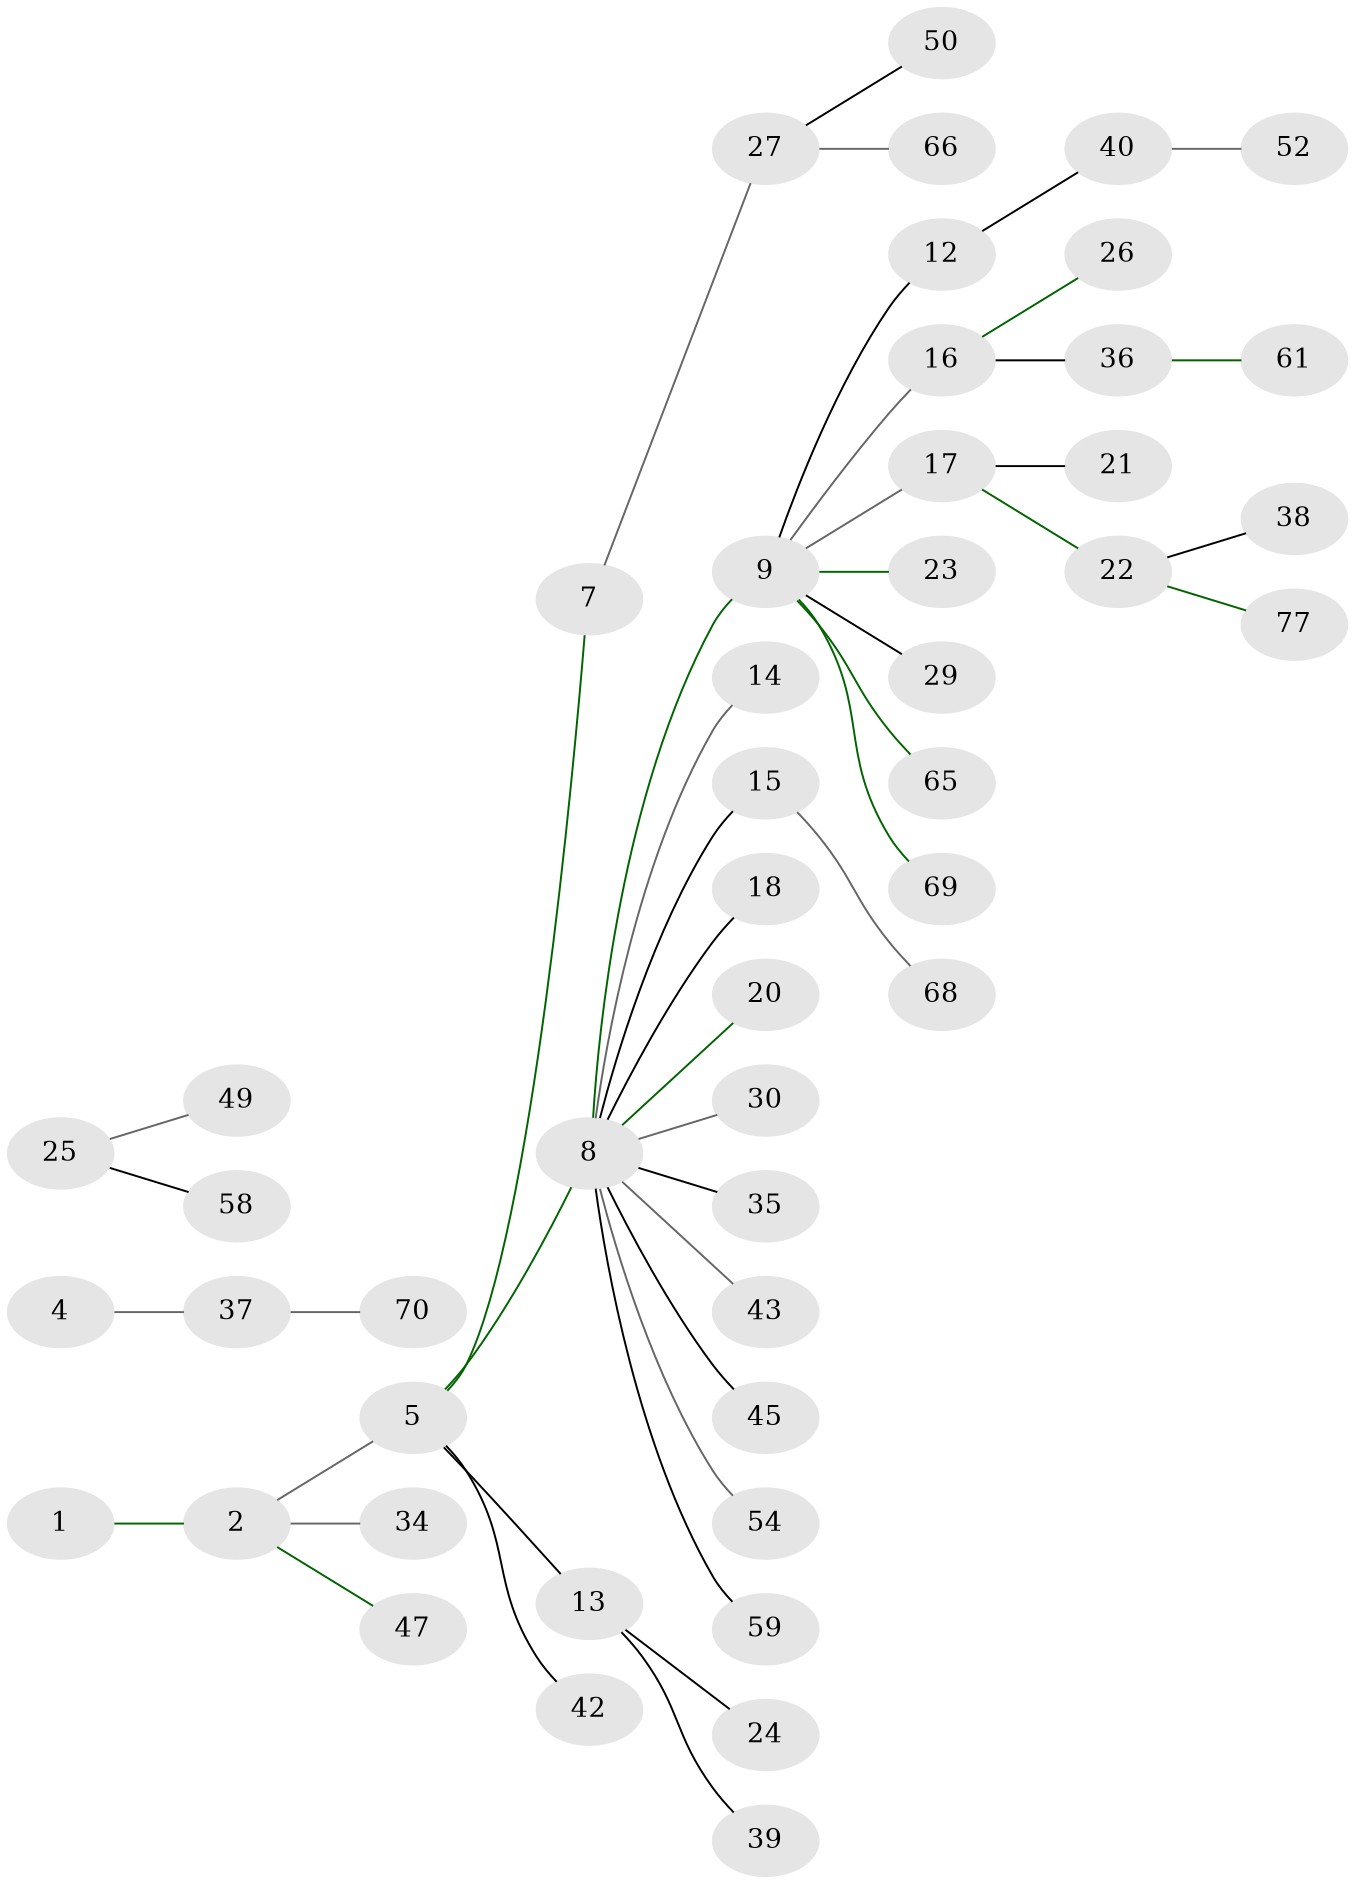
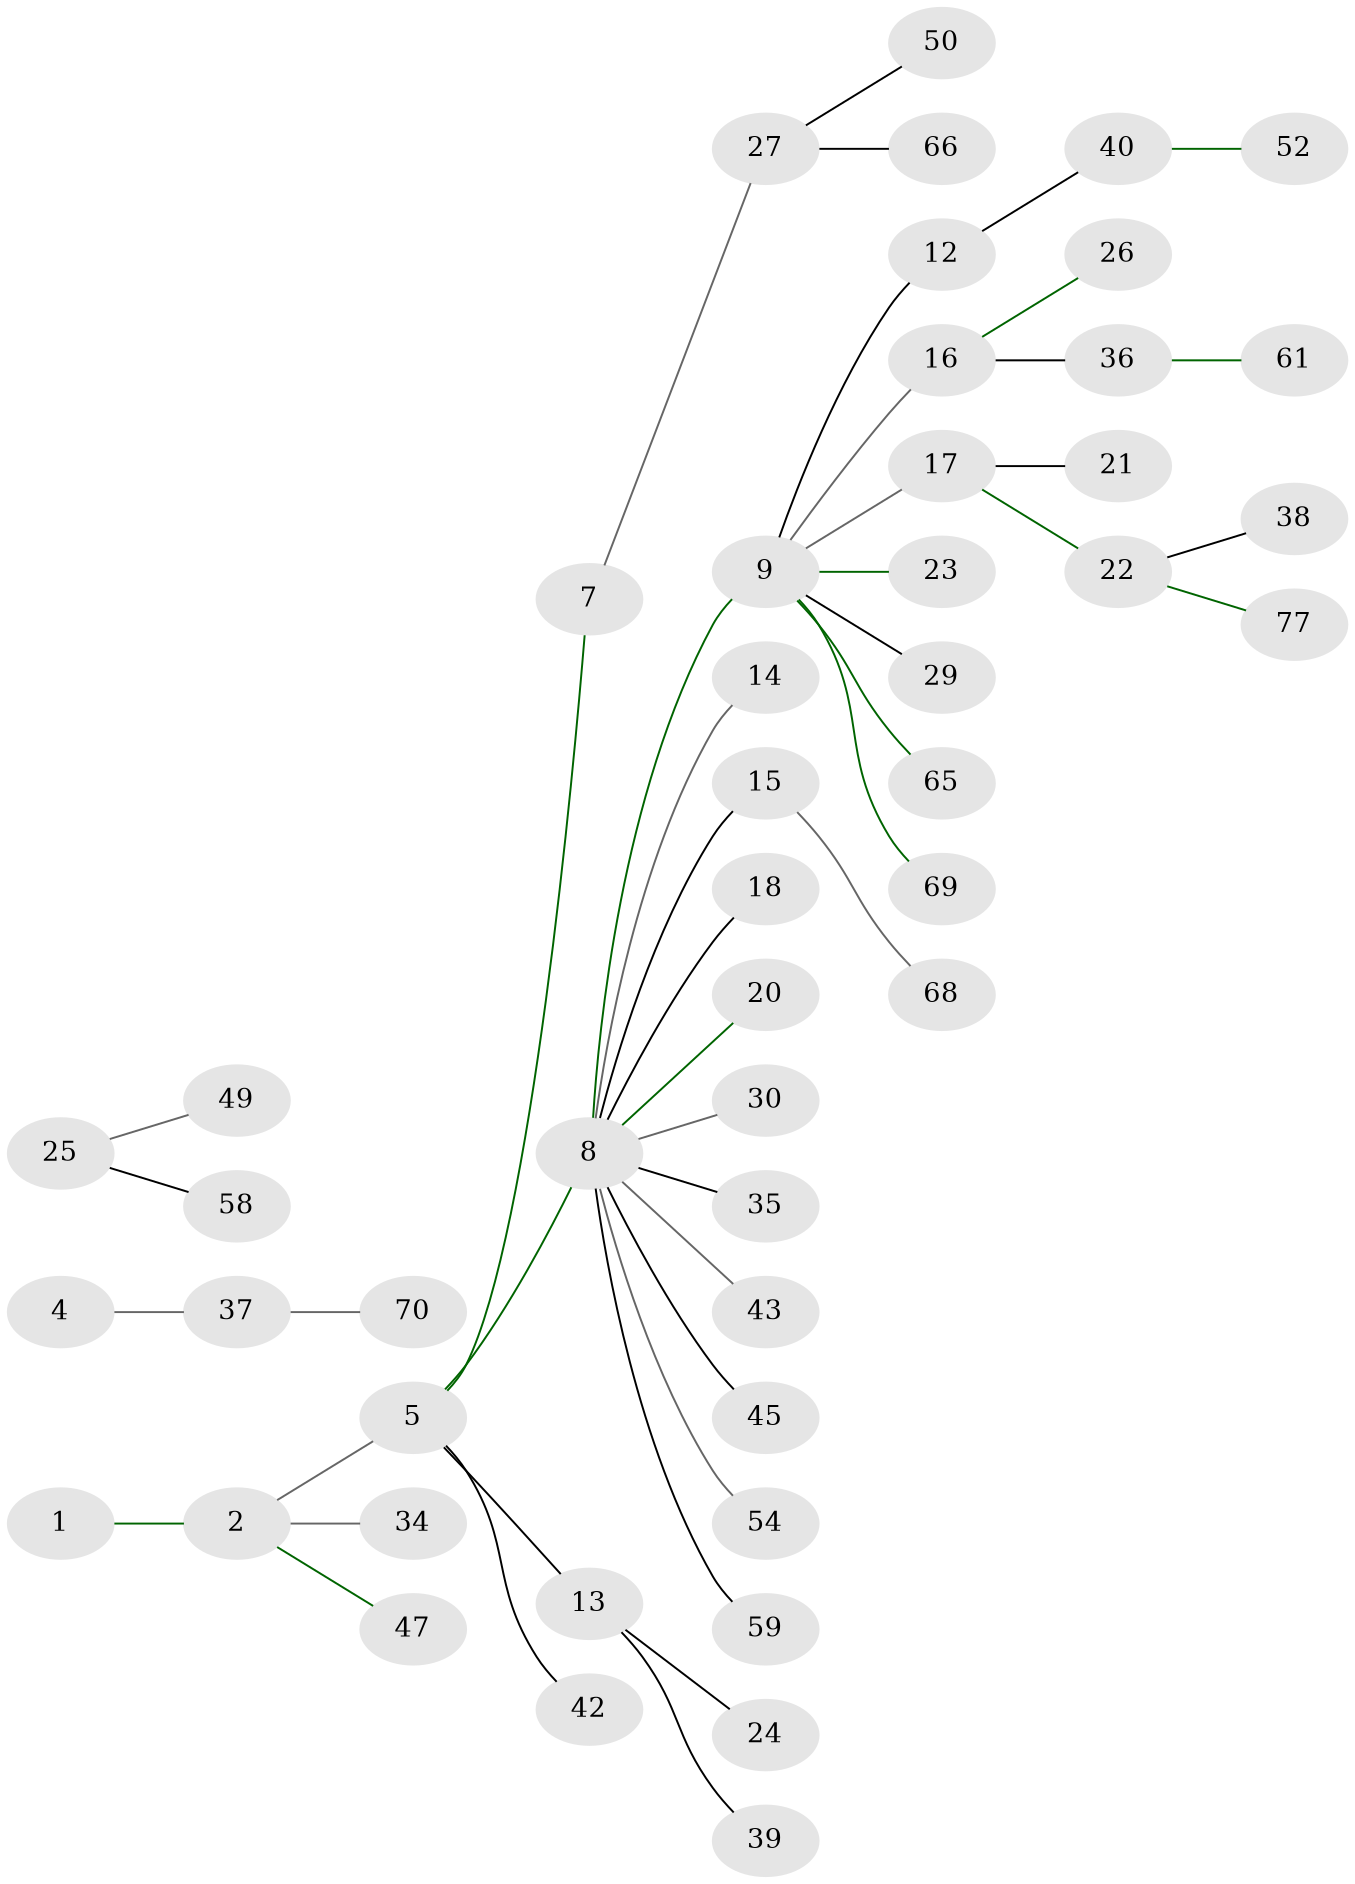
edge "27" -- "66": color gray40 -> black
edge "40" -- "52": color gray40 -> darkgreen
